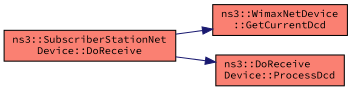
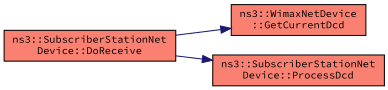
node "ns3::DoReceive Device::ProcessDcd": label "ns3::DoReceive Device::ProcessDcd" -> "ns3::SubscriberStationNet Device::ProcessDcd"
